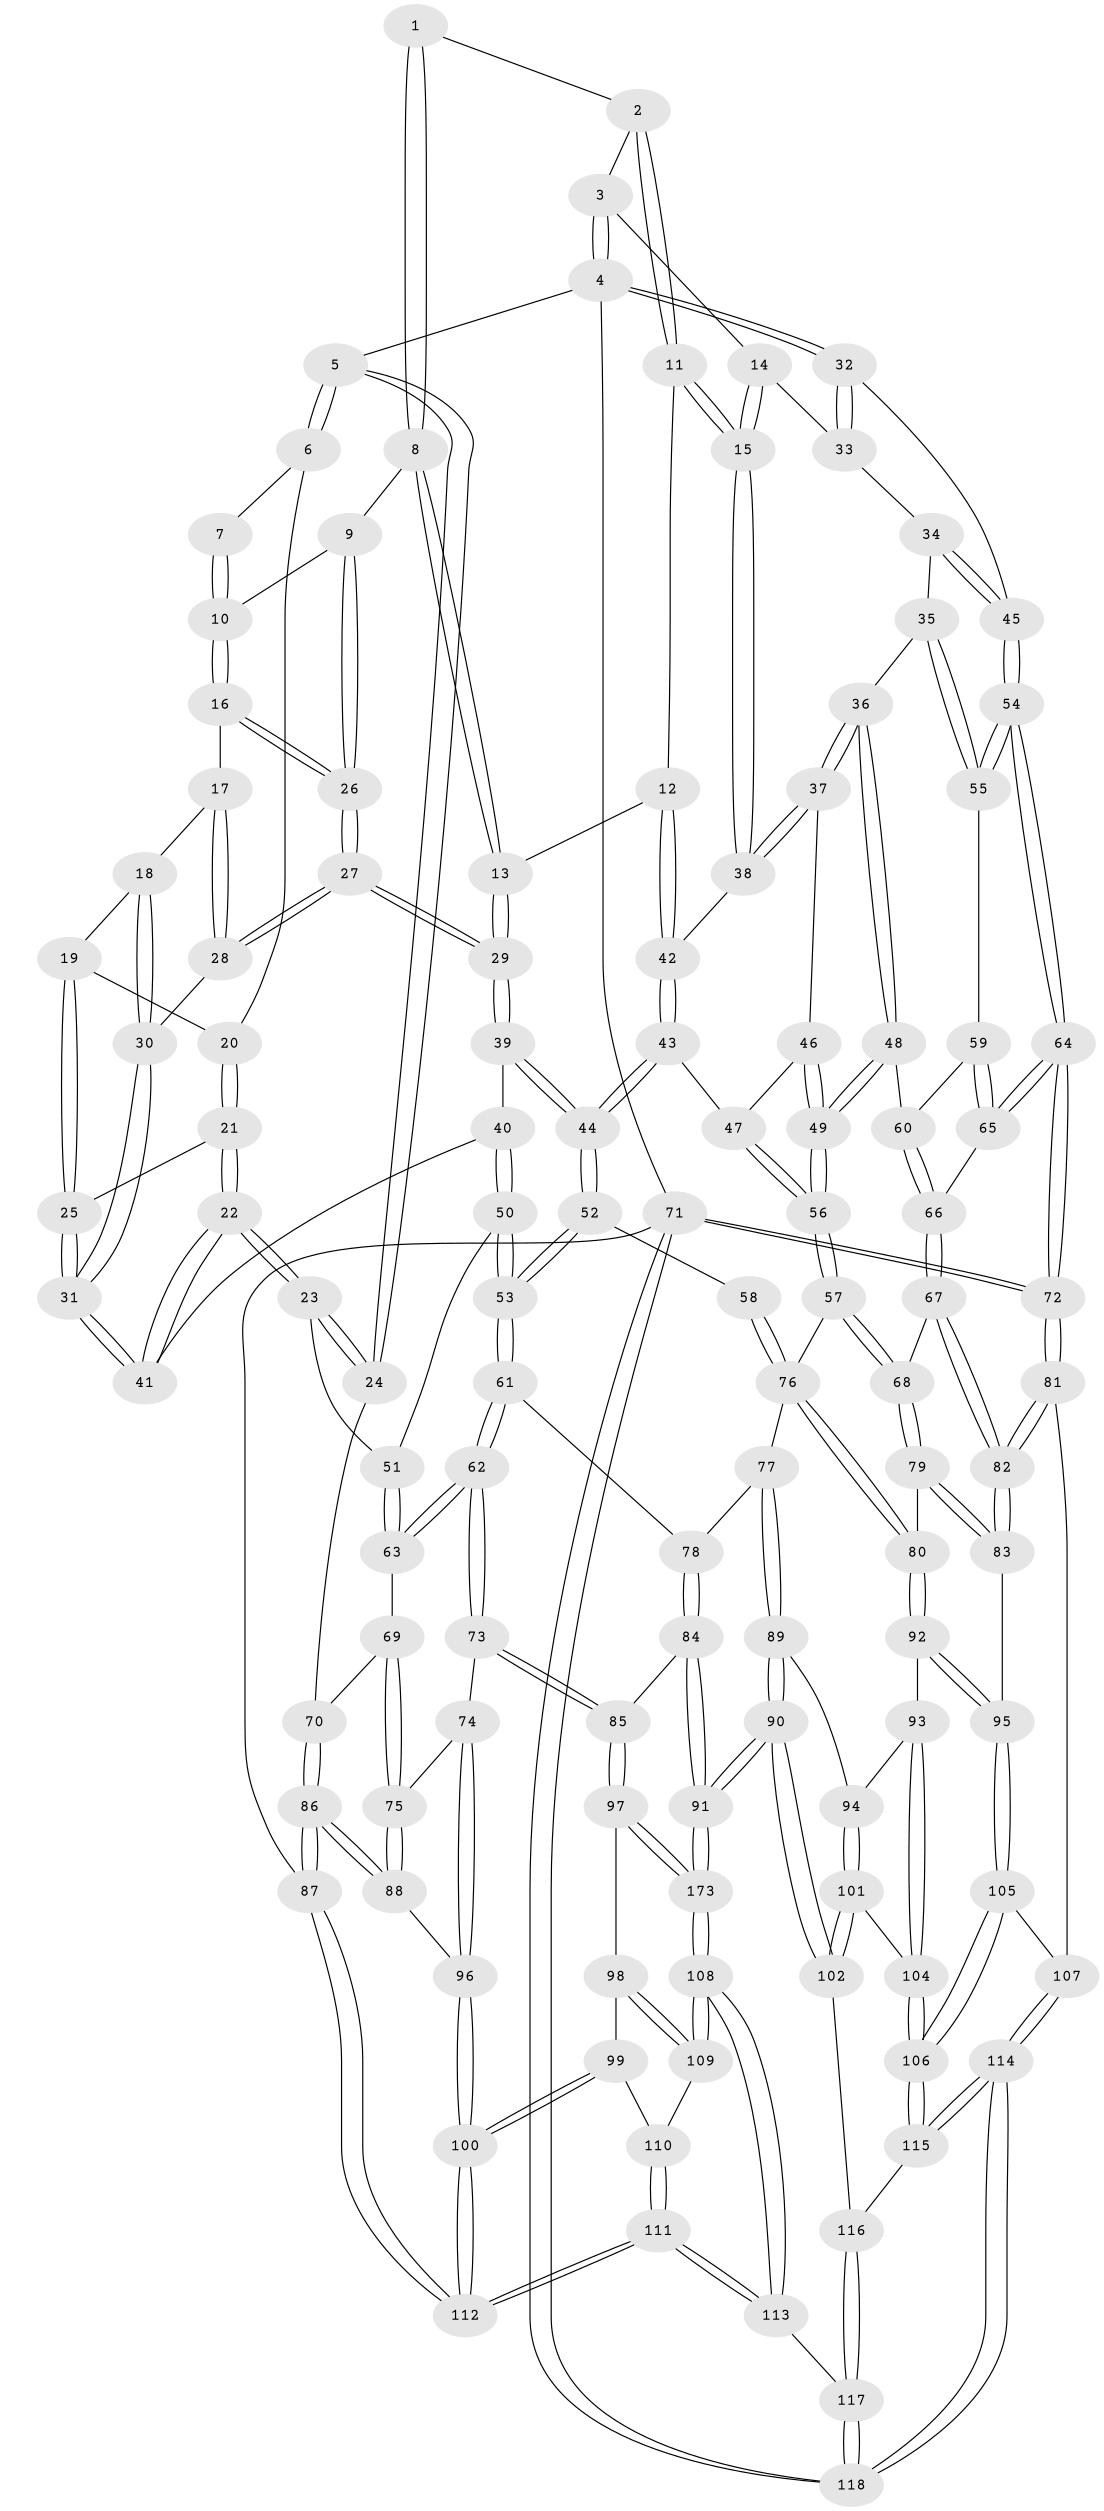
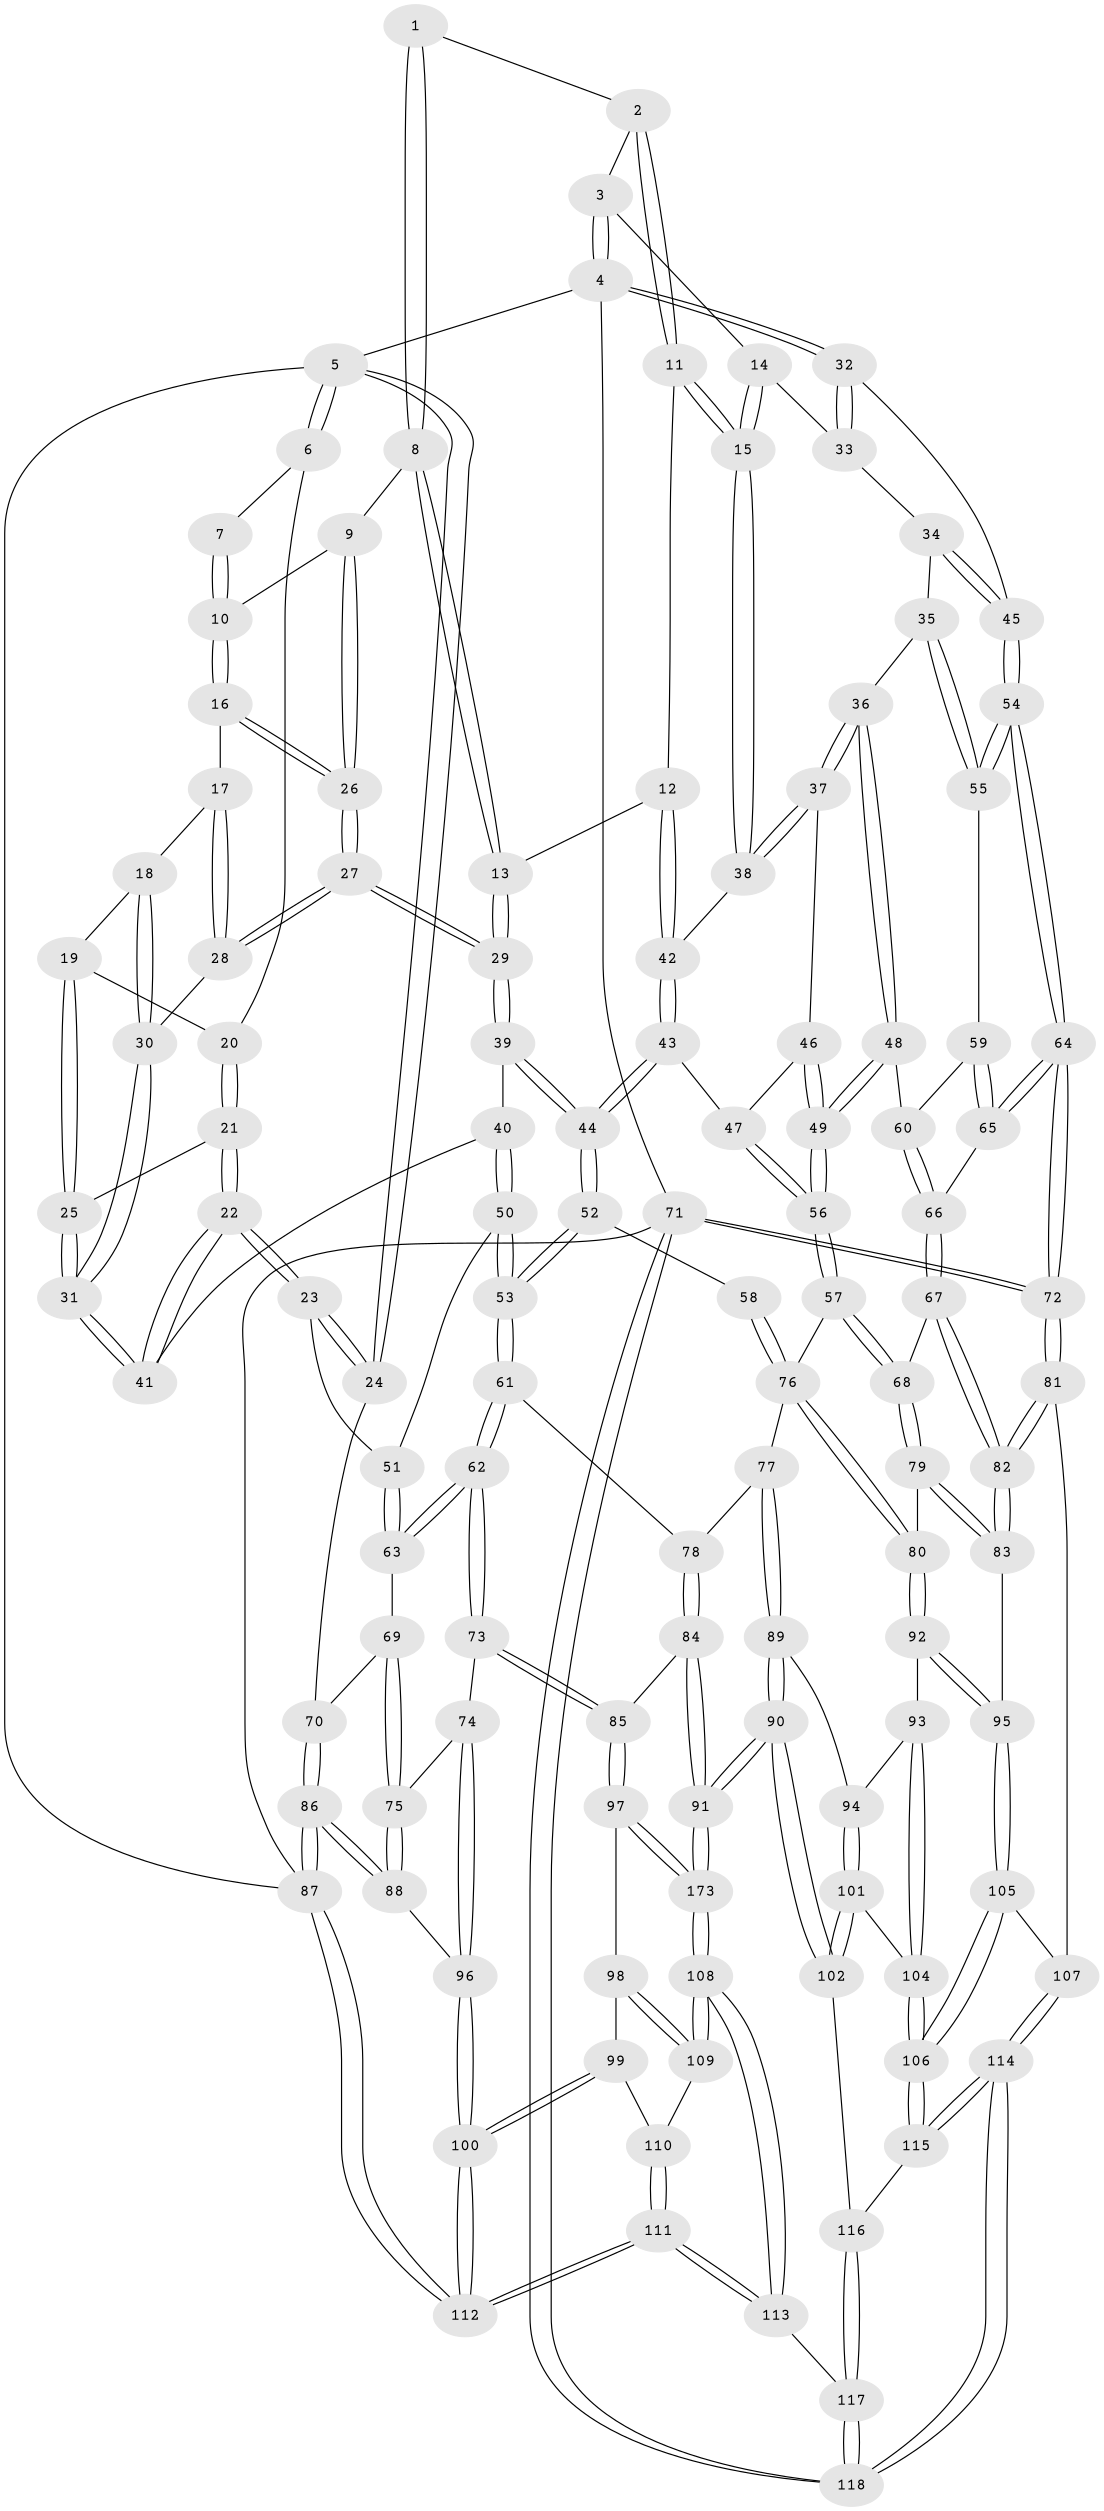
edge "5" -- "87": added
